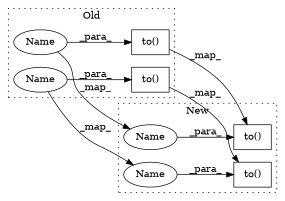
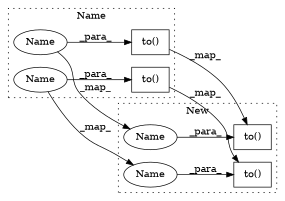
cluster "Old": label "Old" -> "Name"
